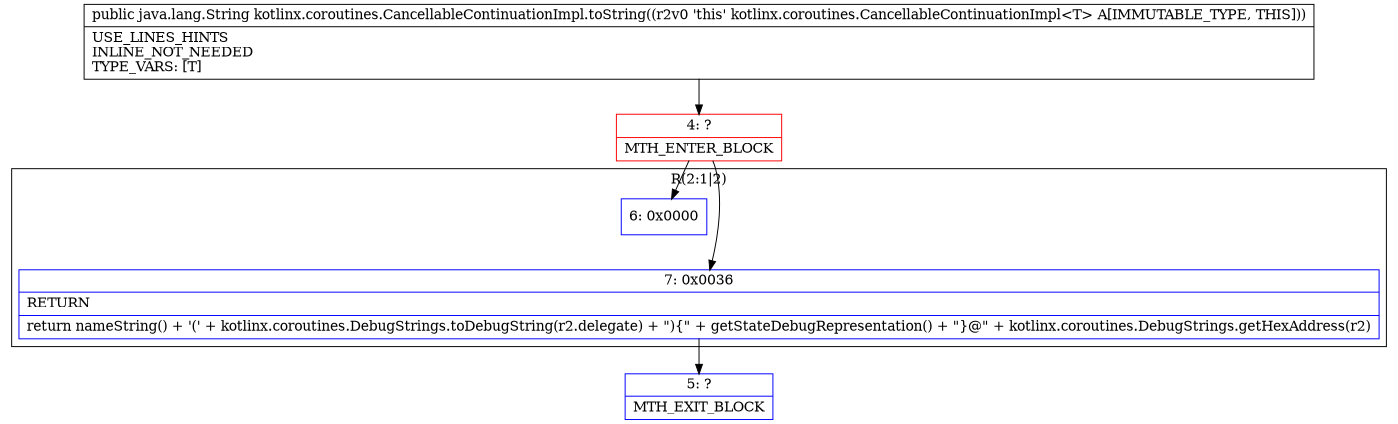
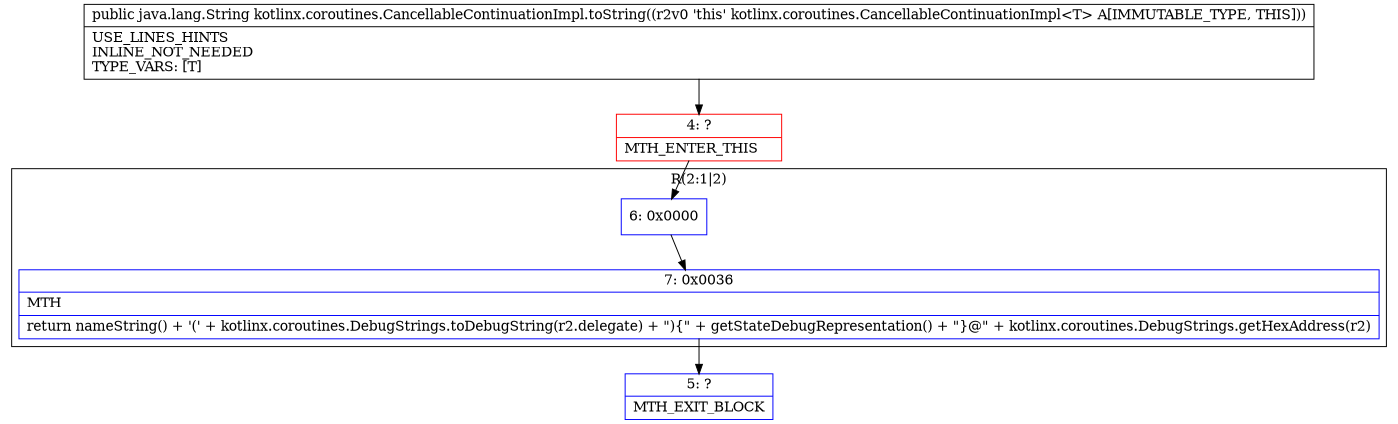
node "4: ?": text "MTH_ENTER_BLOCK" -> "MTH_ENTER_THIS"
edge "4: ?" -> "7: 0x0036": now "6: 0x0000" -> "7: 0x0036"
node "7: 0x0036": text "RETURN" -> "MTH"
